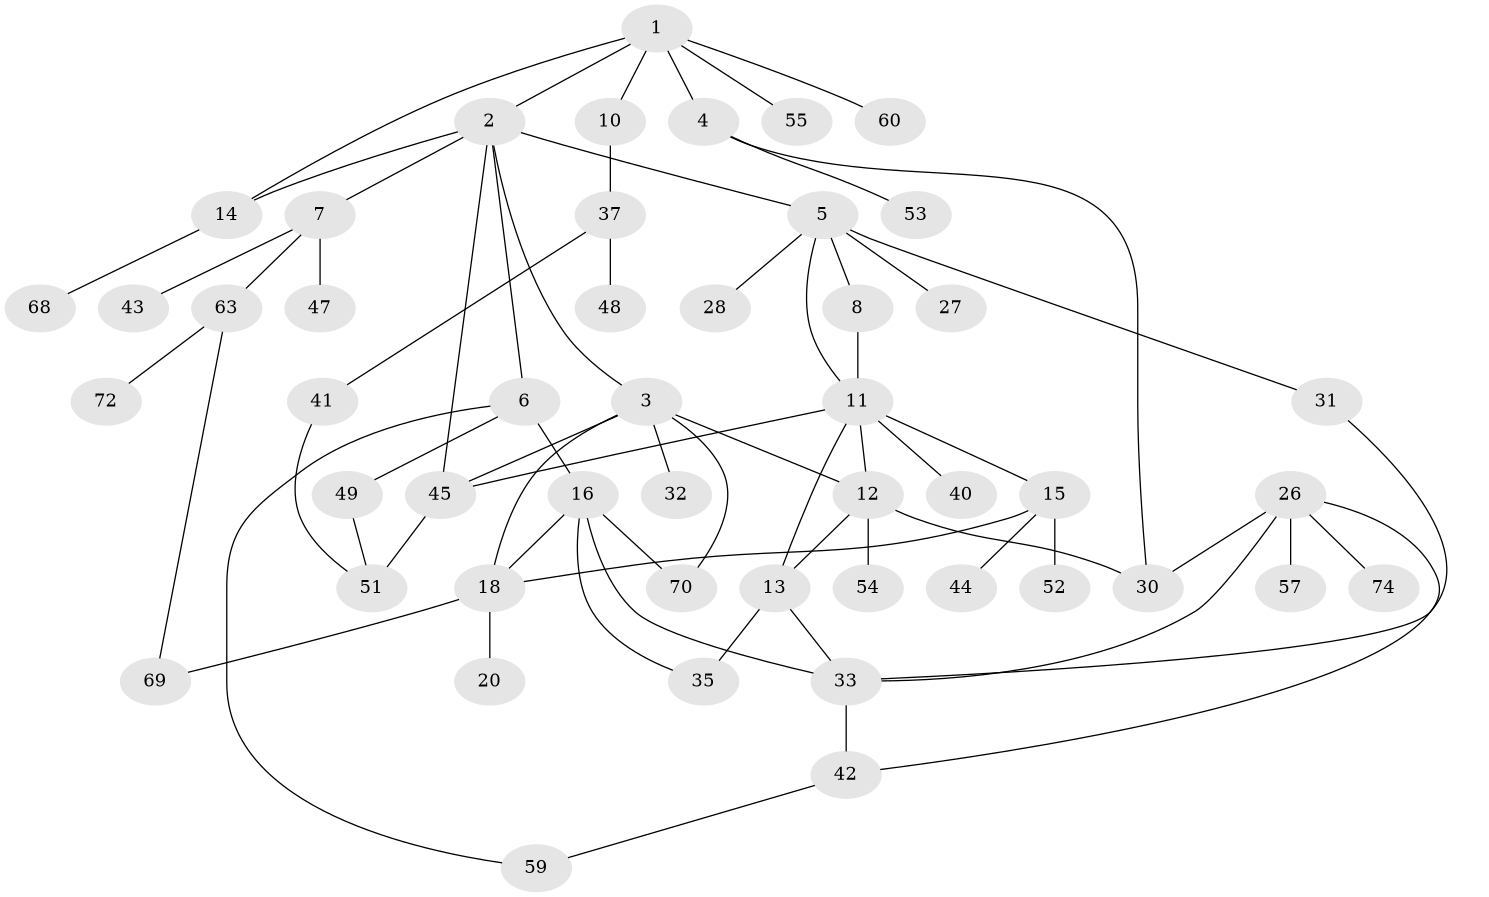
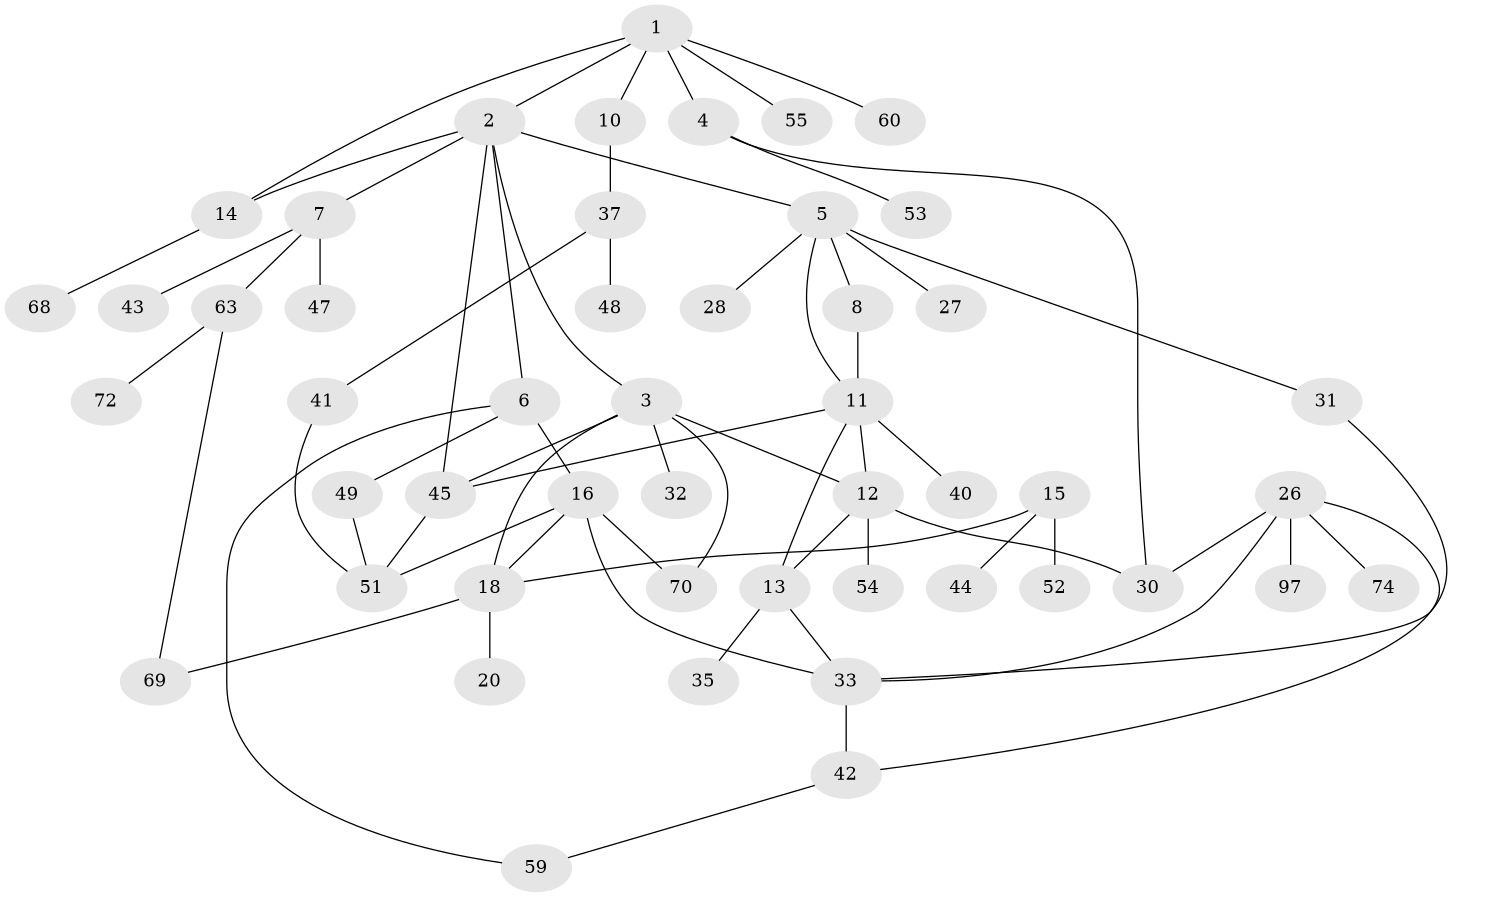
edge "11" -- "15": removed
node "57": label "57" -> "97"
edge "16" -- "35": now "16" -- "51"
